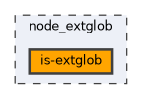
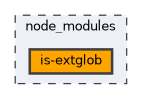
cluster "node_extglob": label "node_extglob" -> "node_modules"
